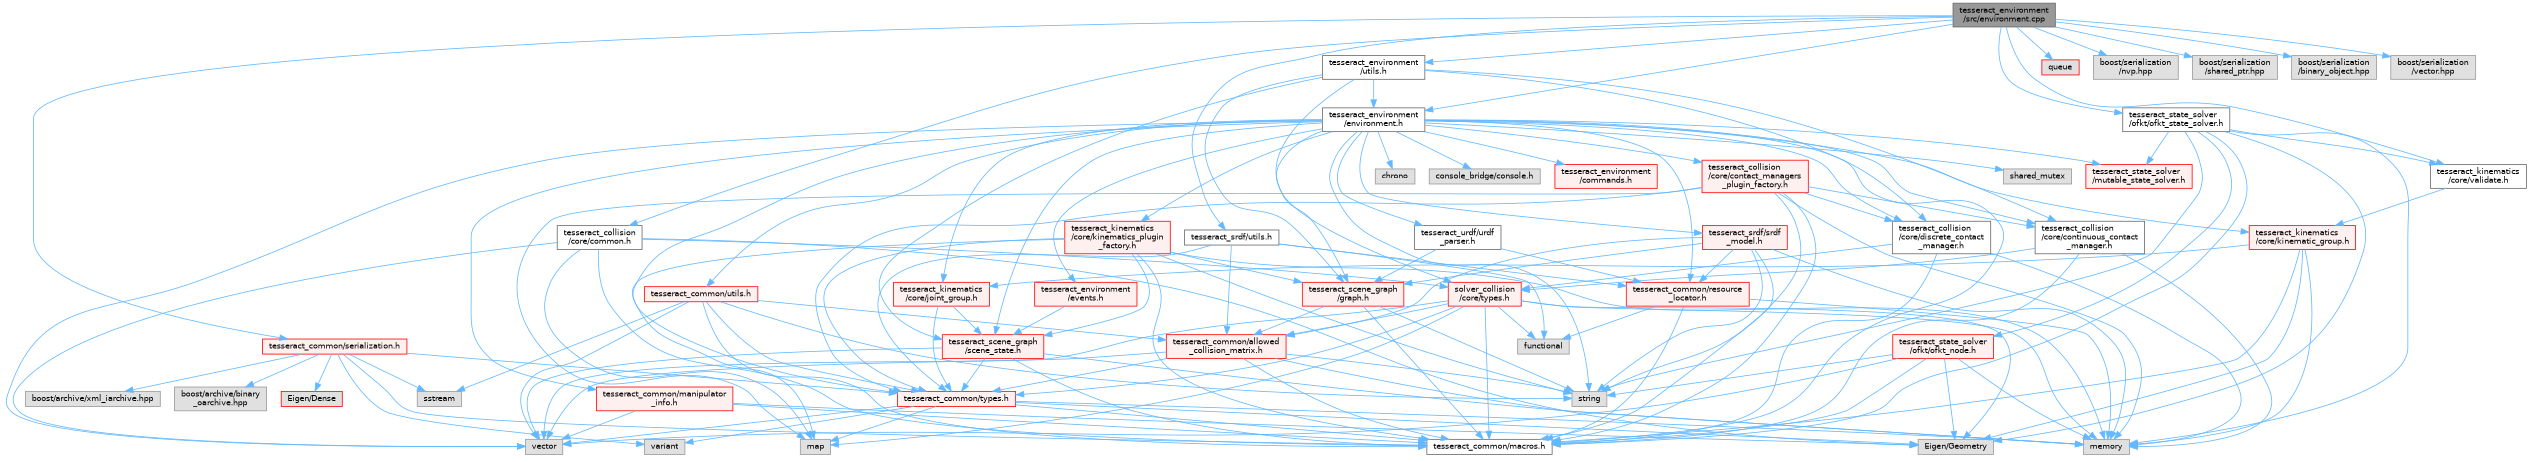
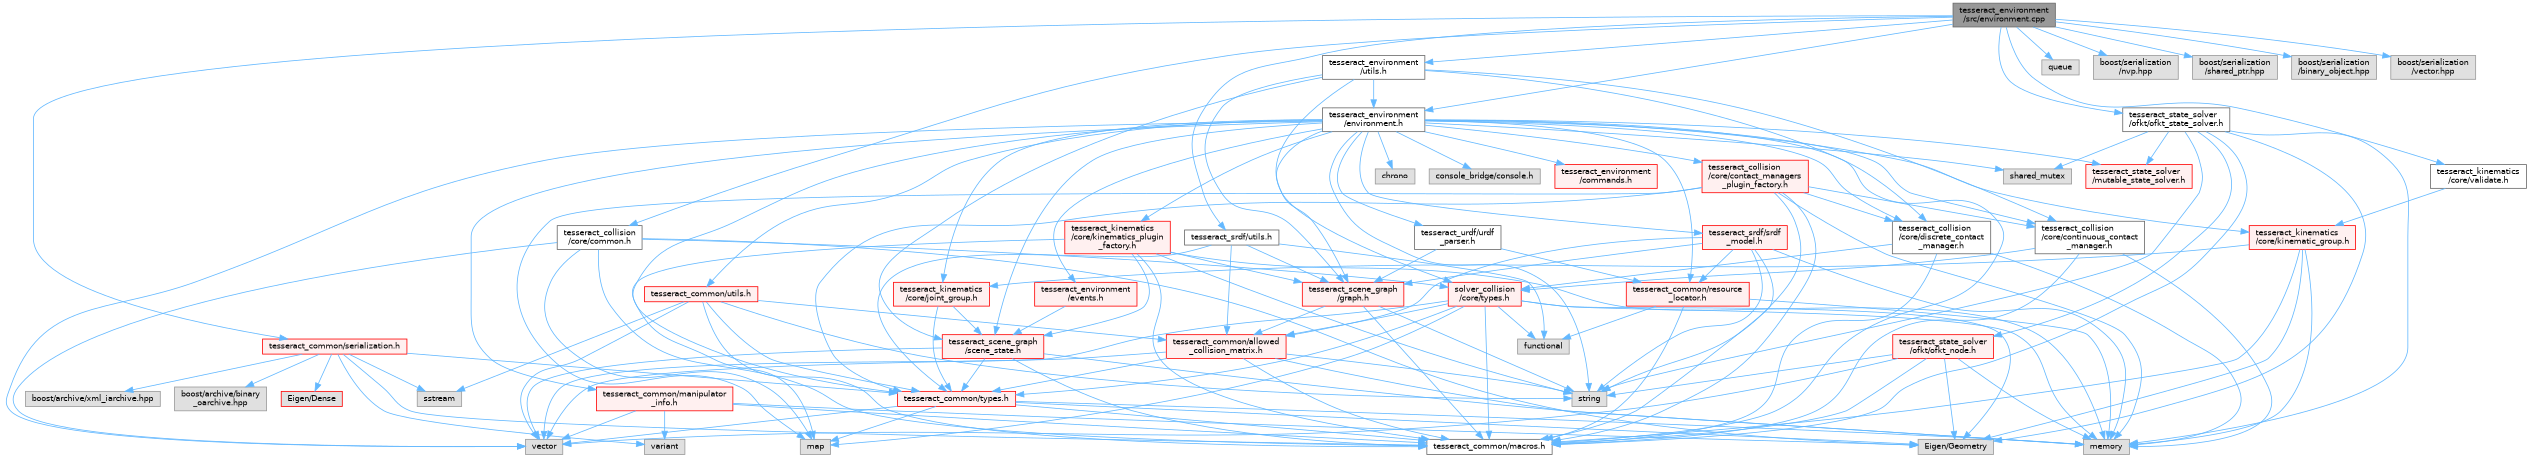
node "queue": color red -> grey60
edge "tesseract_state_solver /ofkt/ofkt_state_solver.h" -> "tesseract_kinematics /core/validate.h": now "tesseract_state_solver /ofkt/ofkt_state_solver.h" -> "shared_mutex"
edge "tesseract_kinematics /core/kinematics_plugin _factory.h" -> "tesseract_common/types.h": removed
edge "tesseract_srdf/utils.h" -> "tesseract_common/resource _locator.h": now "tesseract_srdf/utils.h" -> "tesseract_scene_graph /graph.h"
edge "tesseract_common/types.h" -> "variant": now "tesseract_common/manipulator _info.h" -> "variant"
